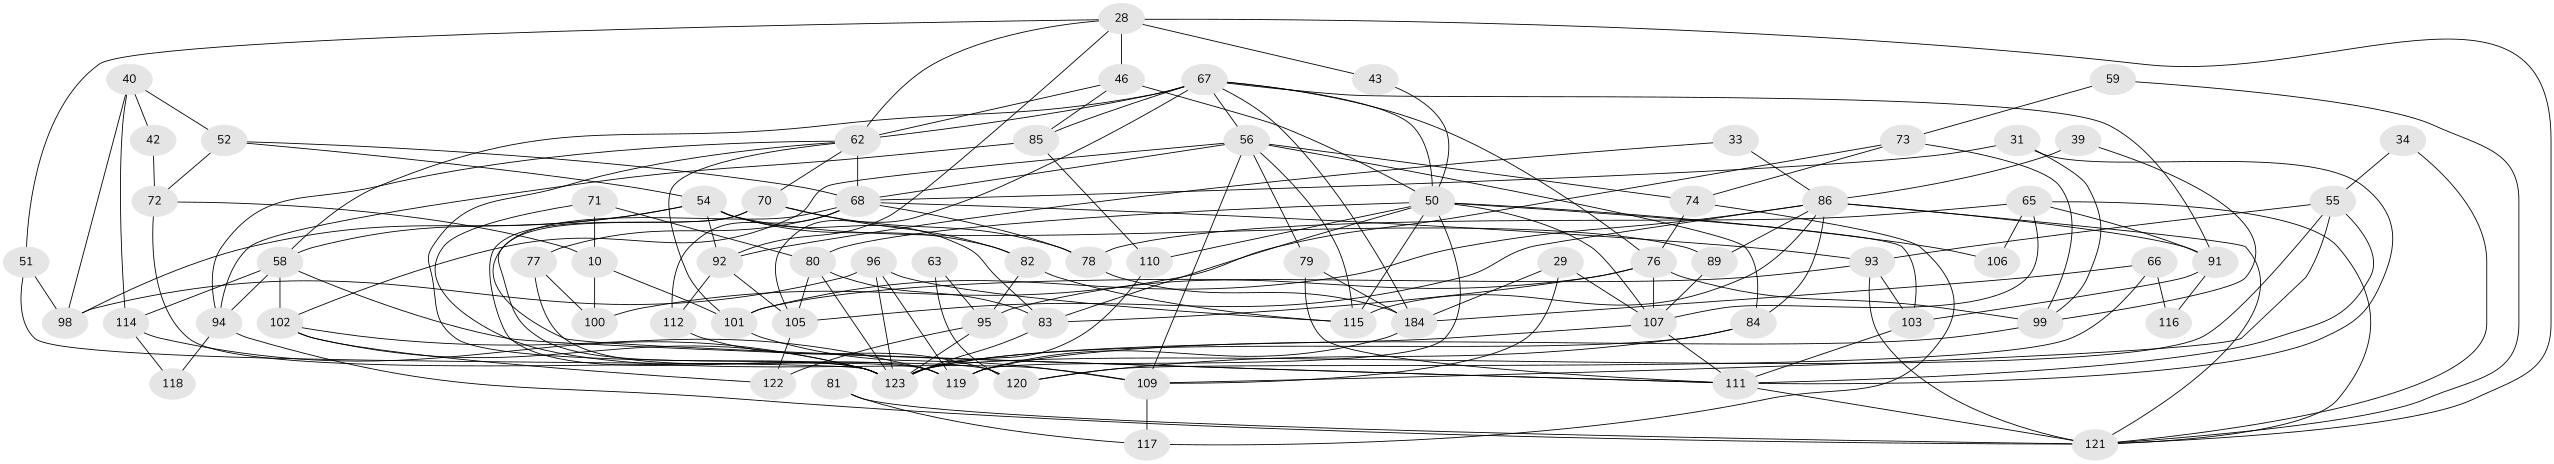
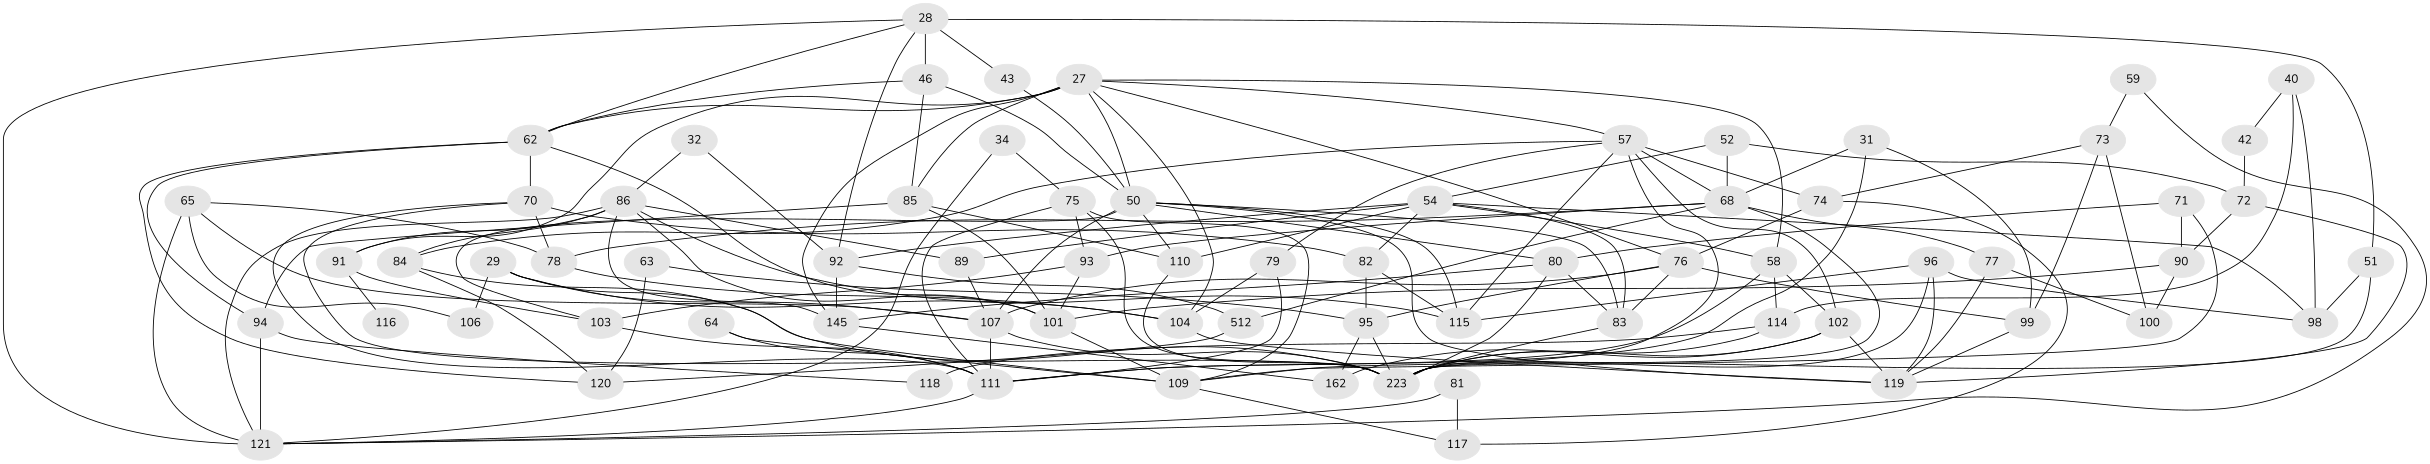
node "67": label "67" -> "27"
edge "40" -- "52": removed
node "56": label "56" -> "57"
node "33": label "33" -> "32"
node "39": removed
edge "62" -- "68": removed
node "55": label "55" -> "75"
edge "50" -- "106": now "29" -- "106"
edge "65" -- "91": removed
edge "54" -- "110": added
edge "85" -- "101": added
node "10": label "10" -> "90"
node "66": removed
edge "58" -- "94": removed
node "112": label "112" -> "512"
node "64": added
node "105": label "105" -> "145"
node "184": label "184" -> "104"
node "122": label "122" -> "162"
node "123": label "123" -> "223"
edge "93" -- "121": removed
